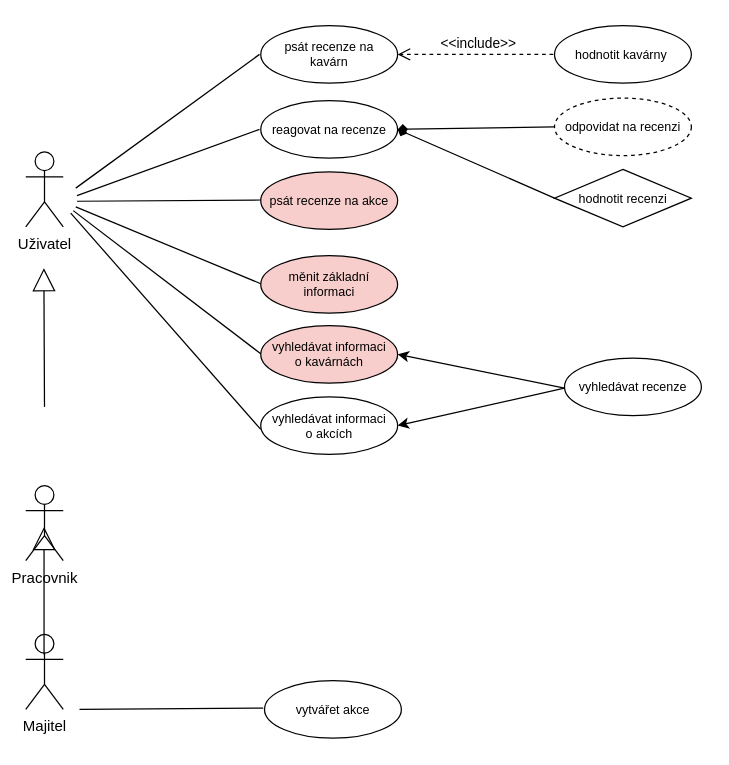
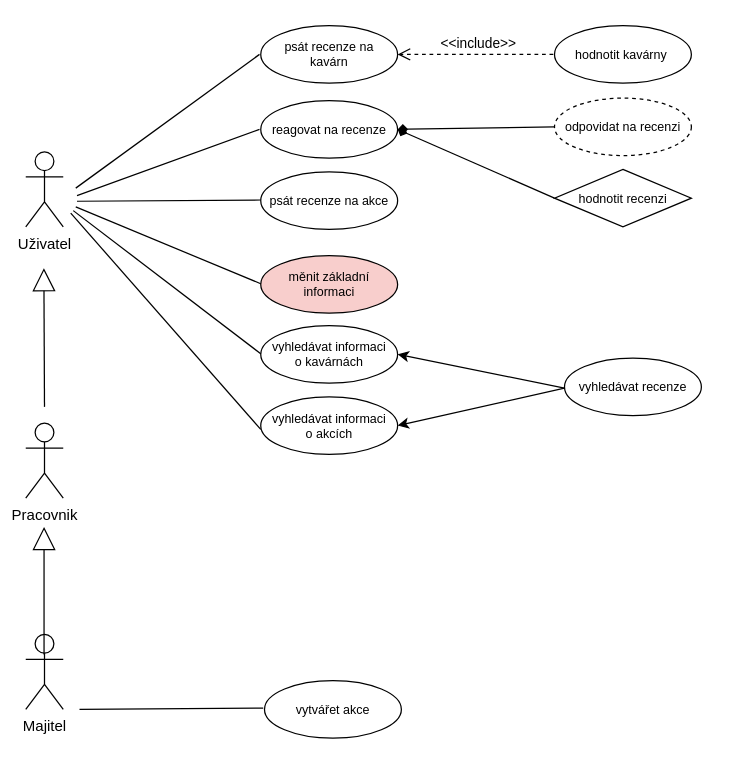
node "psát recenze na akce": fillcolor #f8cecc -> #ffffff
node "vyhledávat informacio kavárnách": fillcolor #f8cecc -> #ffffff
node "Pracovnik": moved (44, 523) -> (44, 461)
